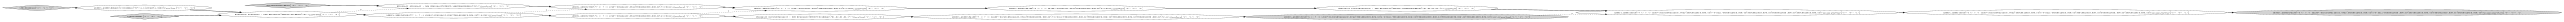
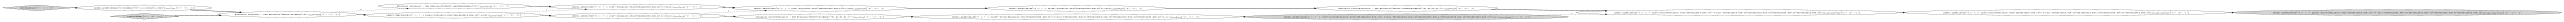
node "testLessThanOrEqual['0', '0', '1']": removed
